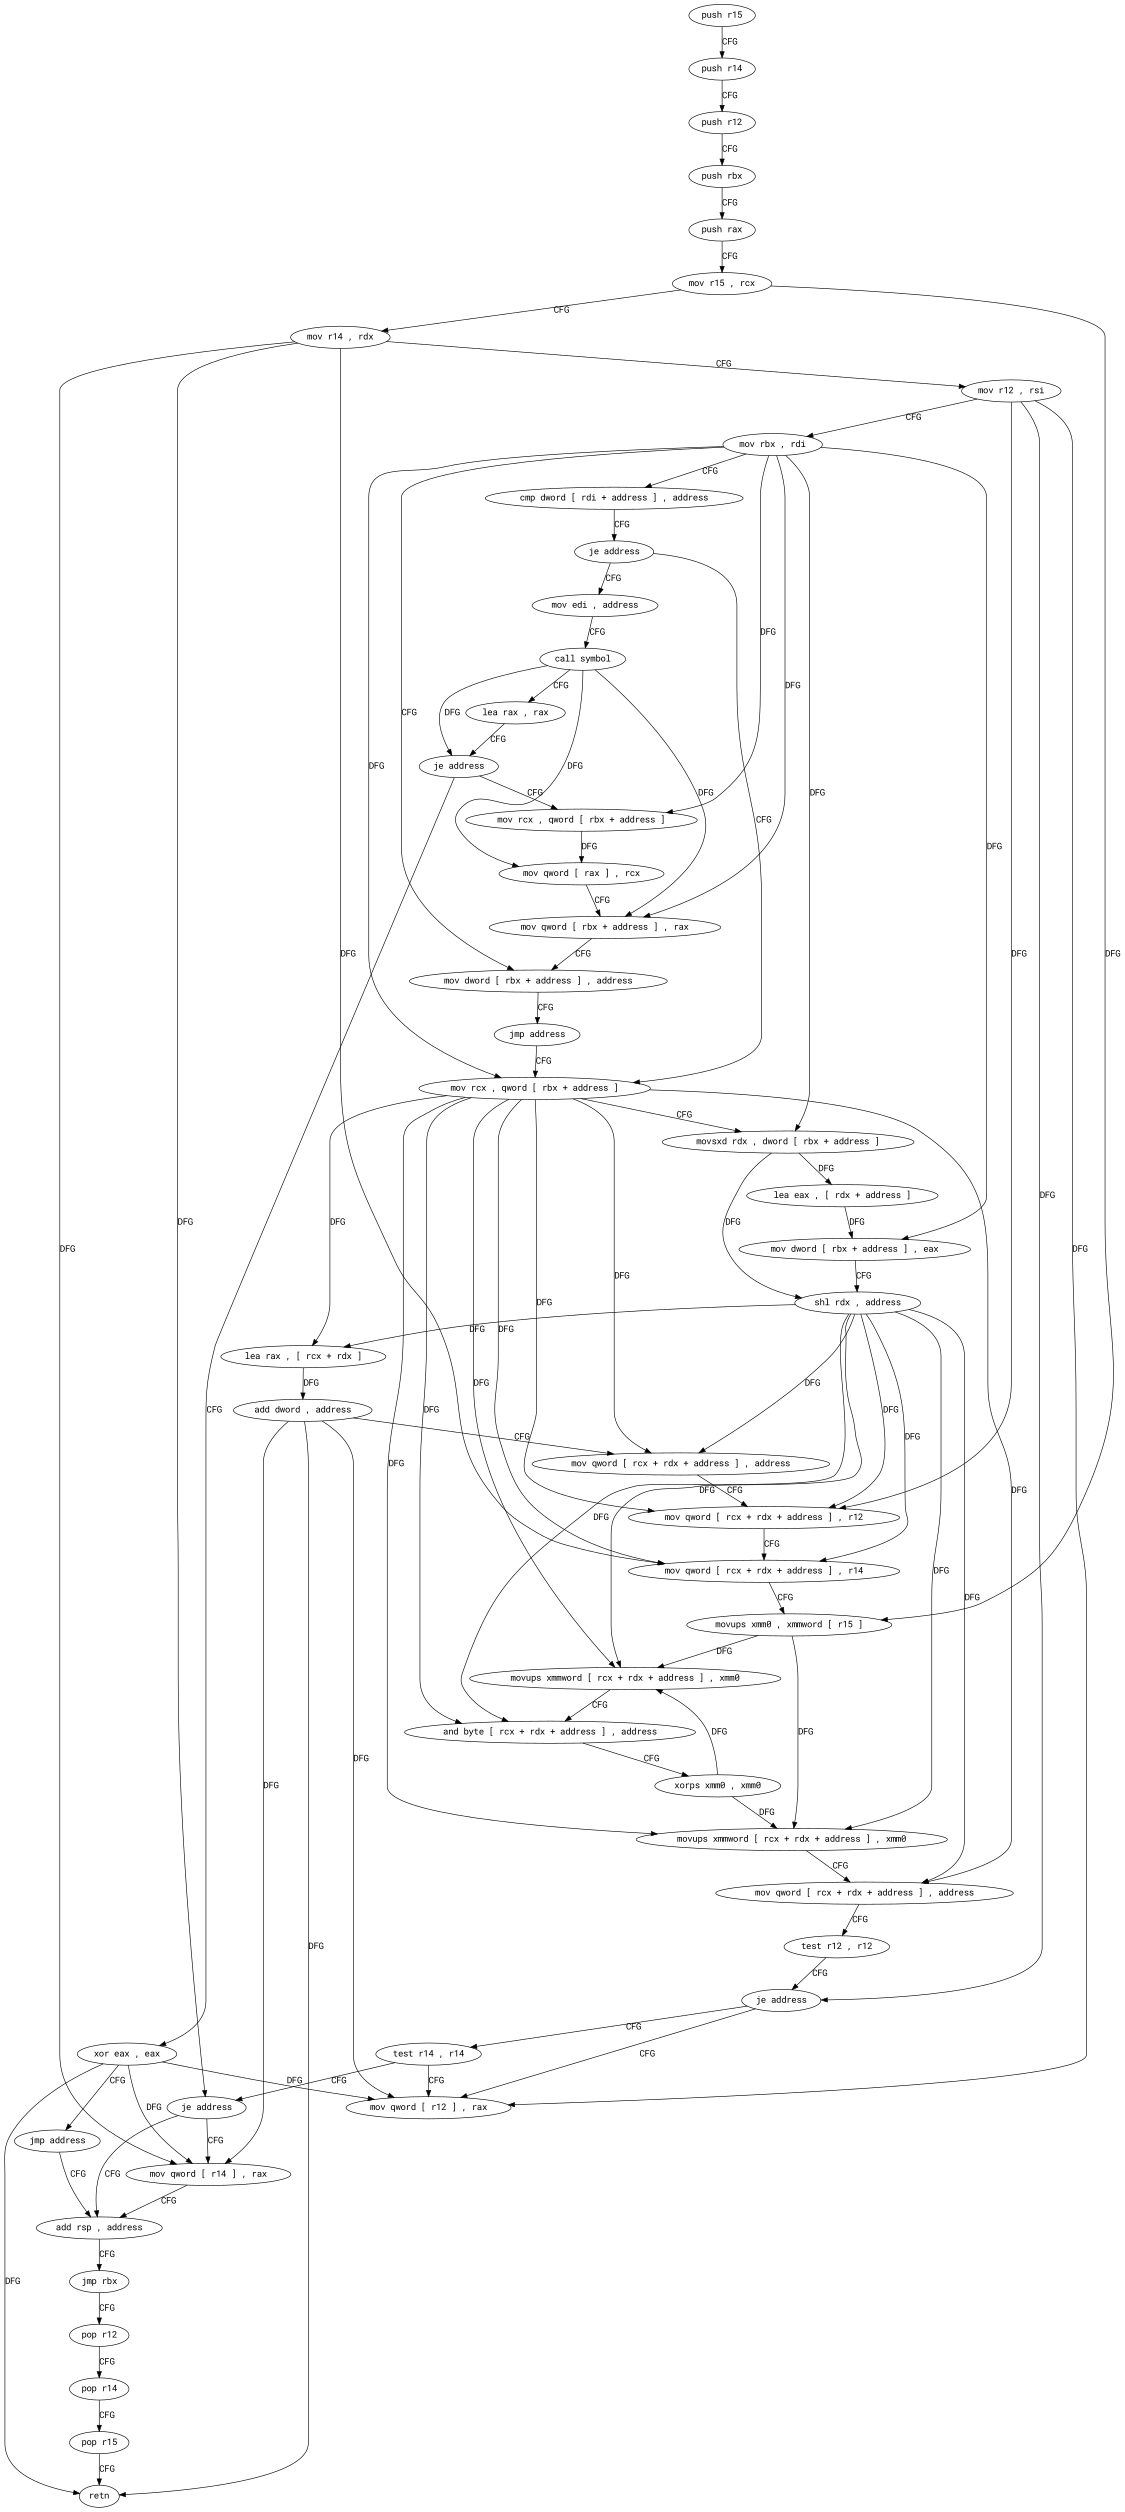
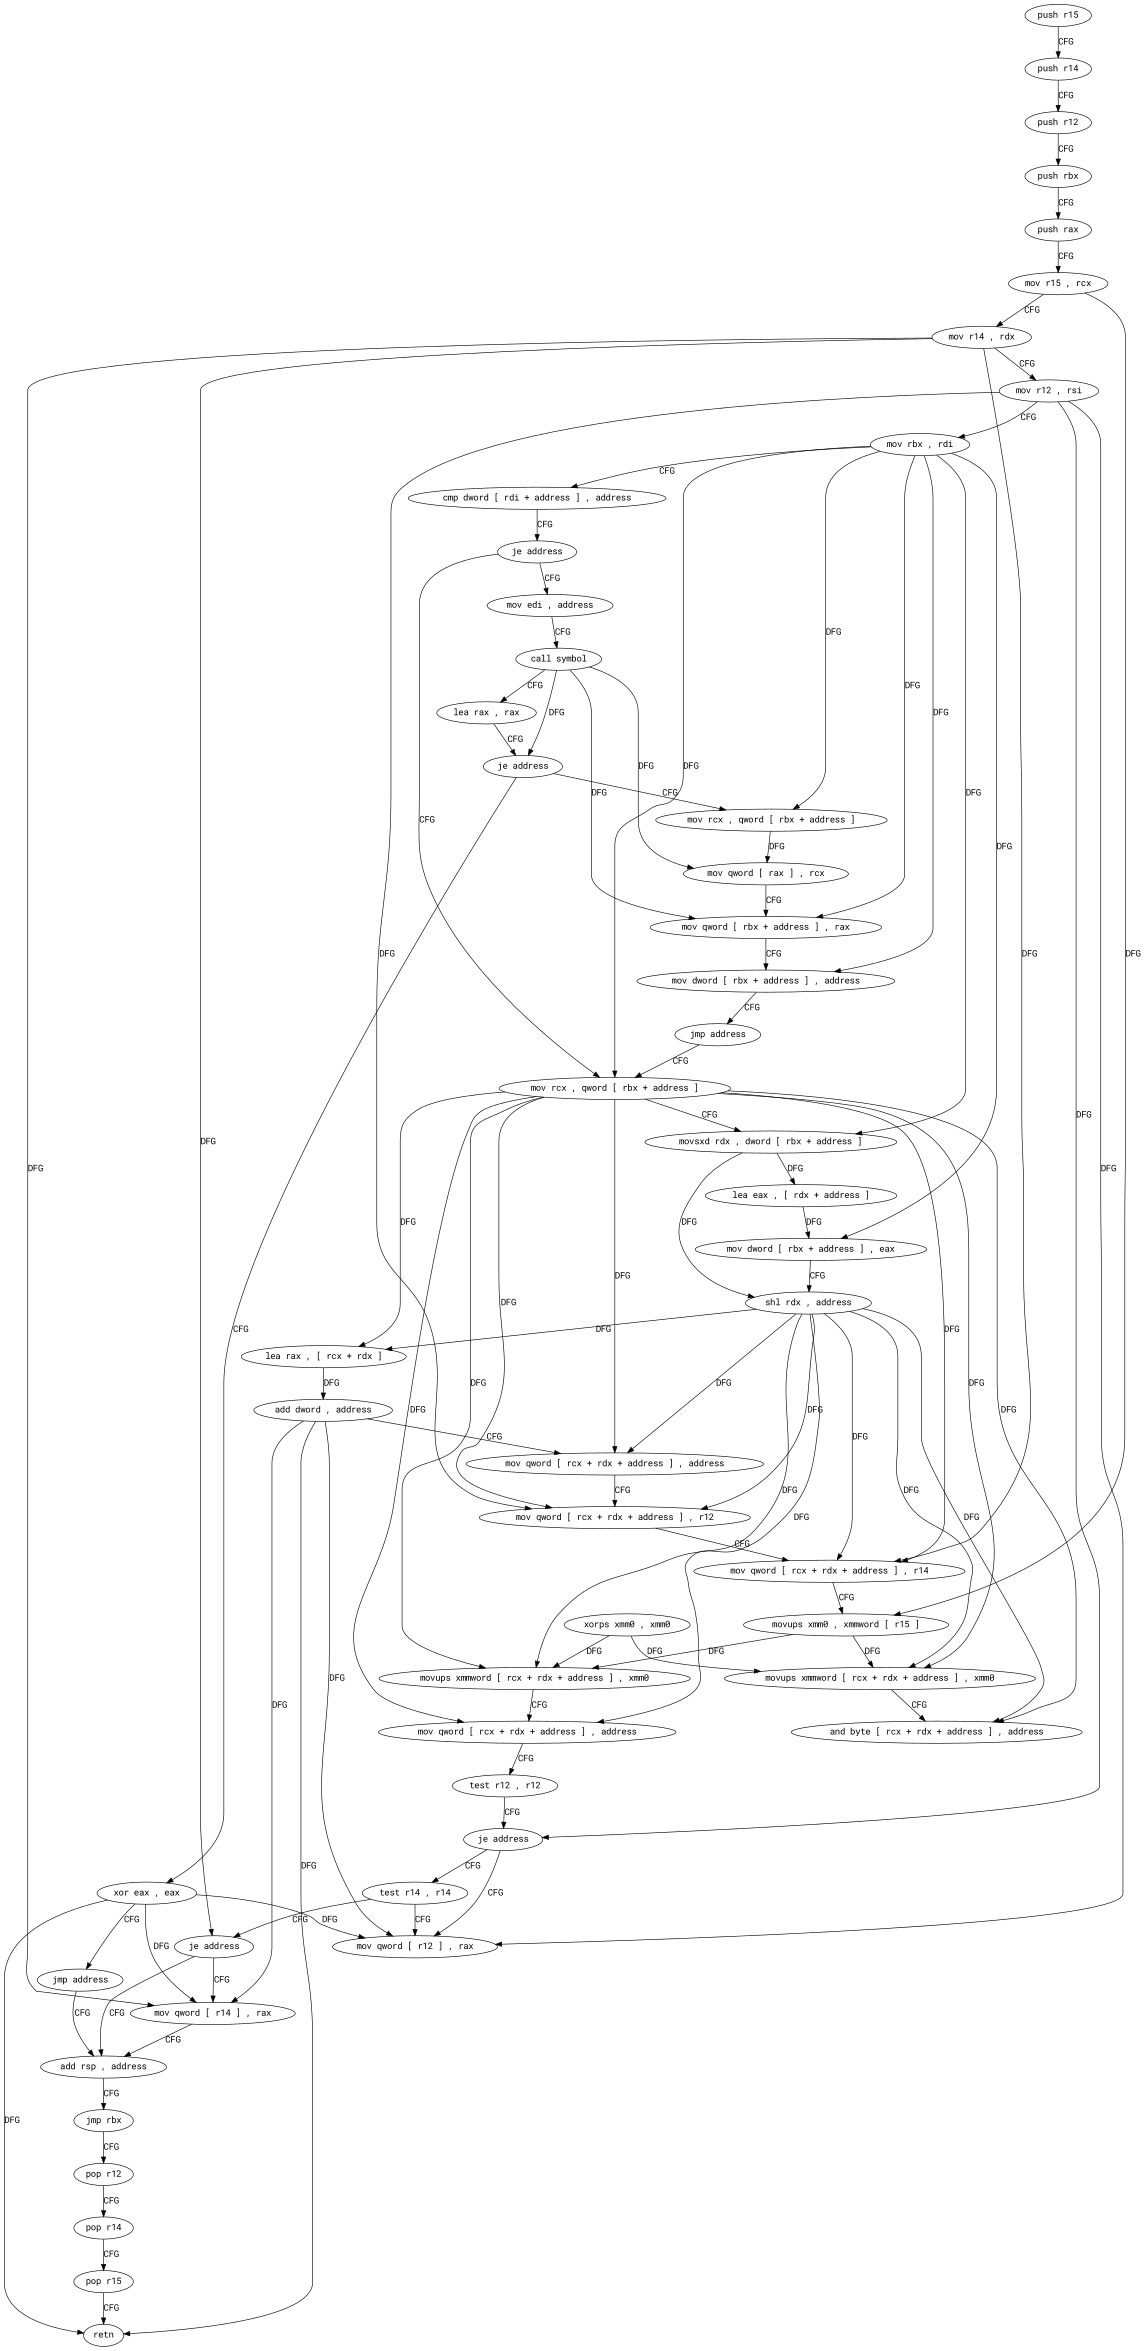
edge "mov rbx , rdi" -> "mov dword [ rbx + address ] , address": label "CFG" -> "DFG"
edge "and byte [ rcx + rdx + address ] , address" -> "xorps xmm0 , xmm0": removed, label "CFG"
